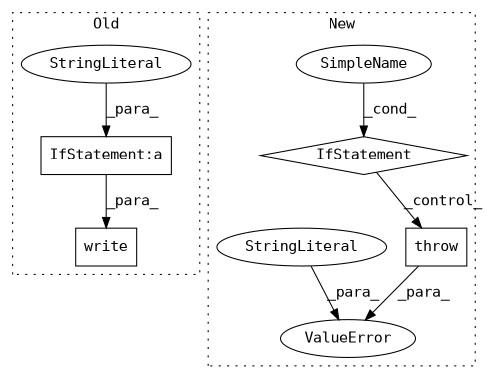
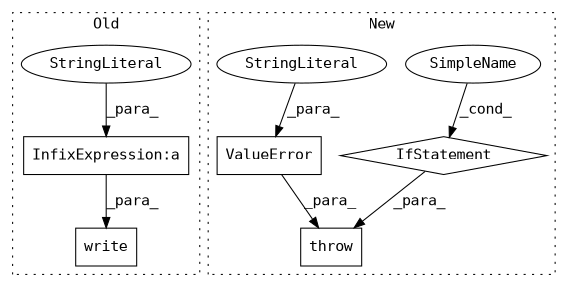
node "IfStatement:a": label "IfStatement:a" -> "InfixExpression:a"
edge "IfStatement" -> "throw": label "_control_" -> "_para_"
edge "throw" -> "ValueError": reversed
node "ValueError": shape ellipse -> box
